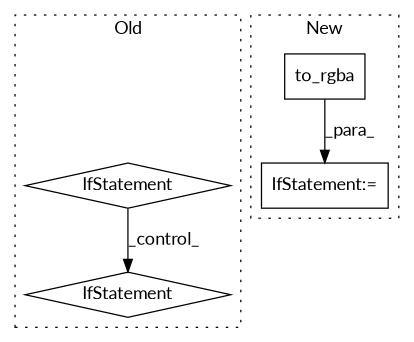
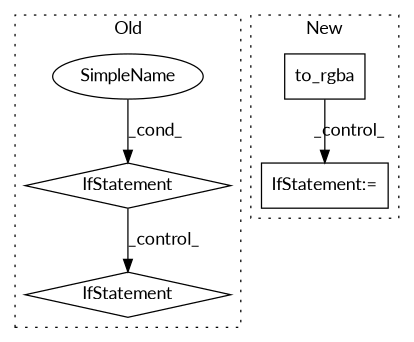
node "SimpleName": added
edge "to_rgba" -> "IfStatement:=": label "_para_" -> "_control_"
